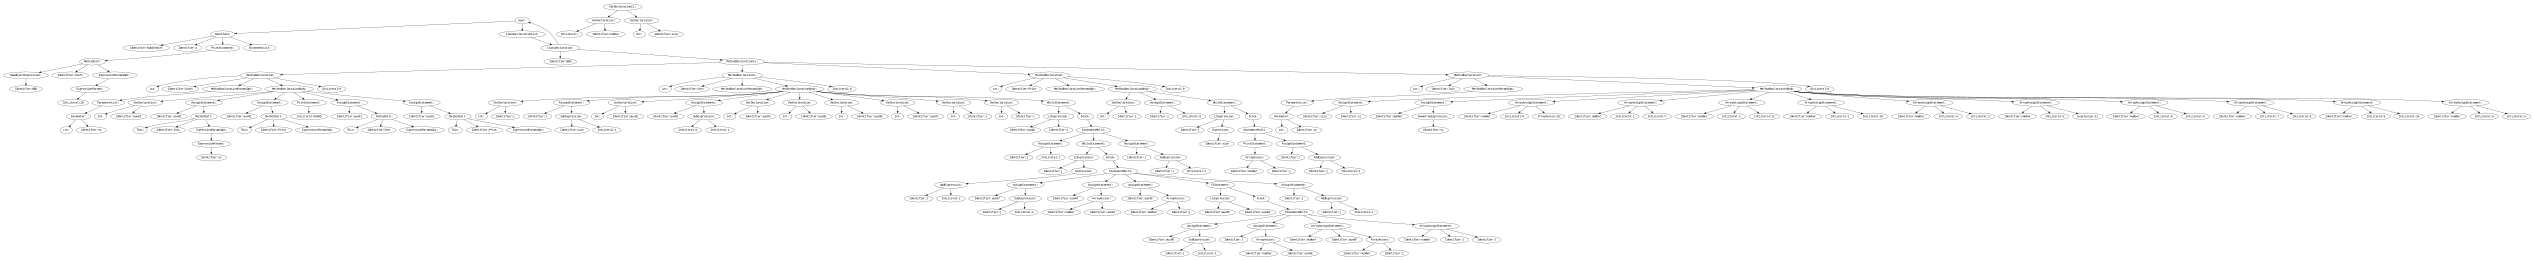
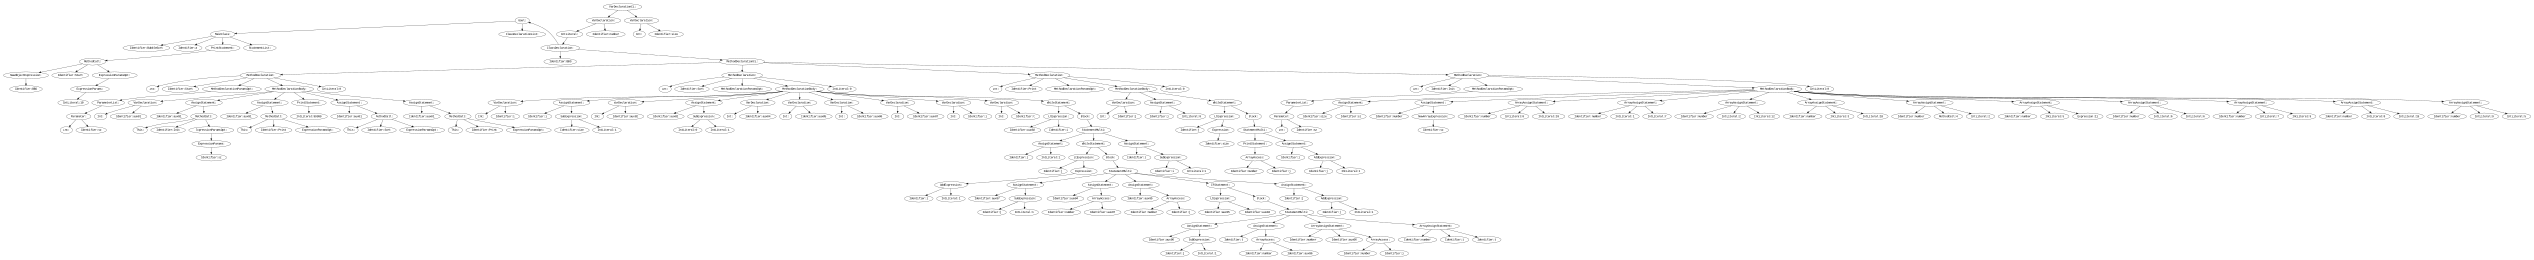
edge "ClassDeclarationList:" -> "ClassDeclaration:": now "IntLiteral:" -> "ClassDeclaration:"
node "ArrayAccess:20": label "ArrayAccess:20" -> "IntLiteral:20"
node "IntLiteral:4": label "IntLiteral:4" -> "MethodCall:4"
